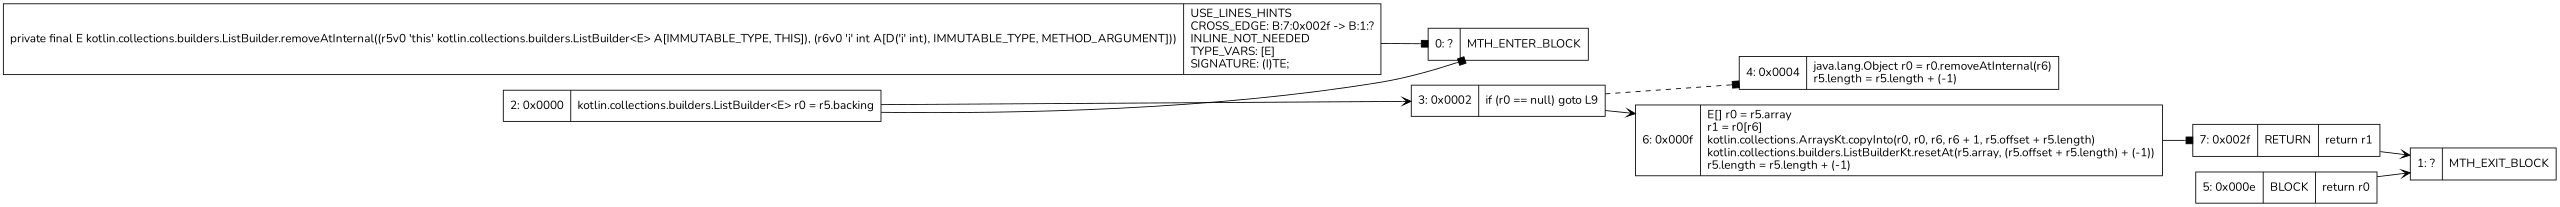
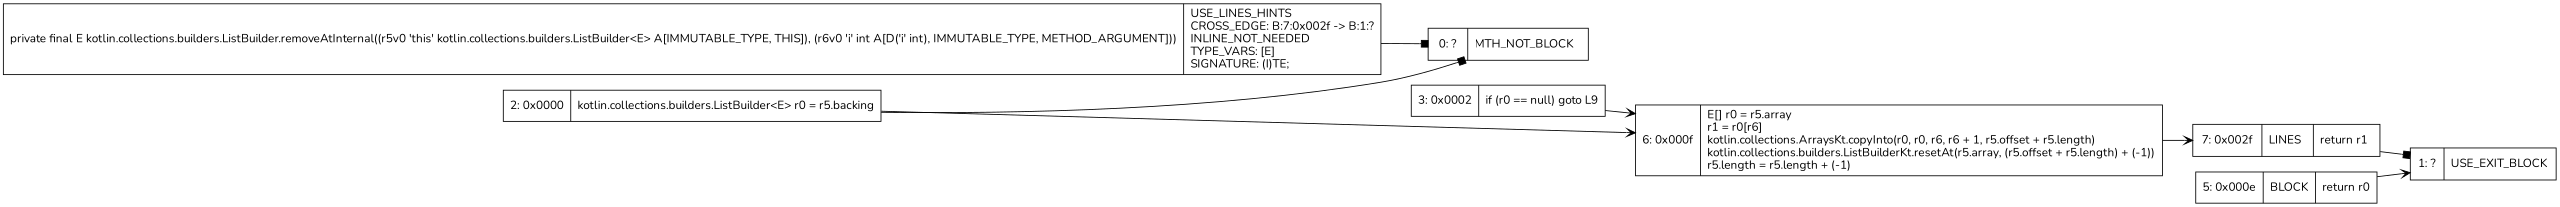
node "0: ?": text "MTH_ENTER_BLOCK" -> "MTH_NOT_BLOCK"
node "4: 0x0004": removed
edge "2: 0x0000" -> "3: 0x0002": now "2: 0x0000" -> "6: 0x000f"
edge "6: 0x000f" -> "7: 0x002f": arrowhead box -> vee
node "7: 0x002f": text "RETURN" -> "LINES"
edge "7: 0x002f" -> "1: ?": arrowhead vee -> box
node "1: ?": text "MTH_EXIT_BLOCK" -> "USE_EXIT_BLOCK"
